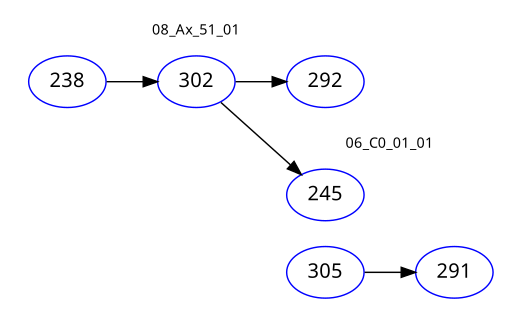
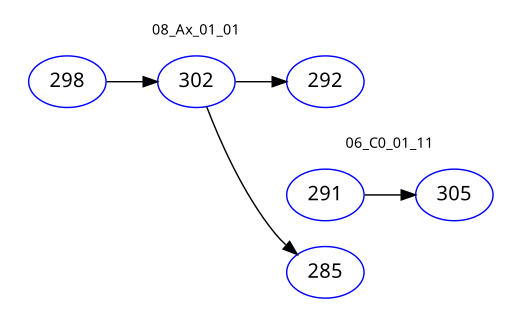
cluster "08_Ax_51_01": label "08_Ax_51_01" -> "08_Ax_01_01"
node "238": label "238" -> "298"
cluster "06_C0_01_01": label "06_C0_01_01" -> "06_C0_01_11"
node "245": label "245" -> "285"
edge "305" -> "291": reversed
